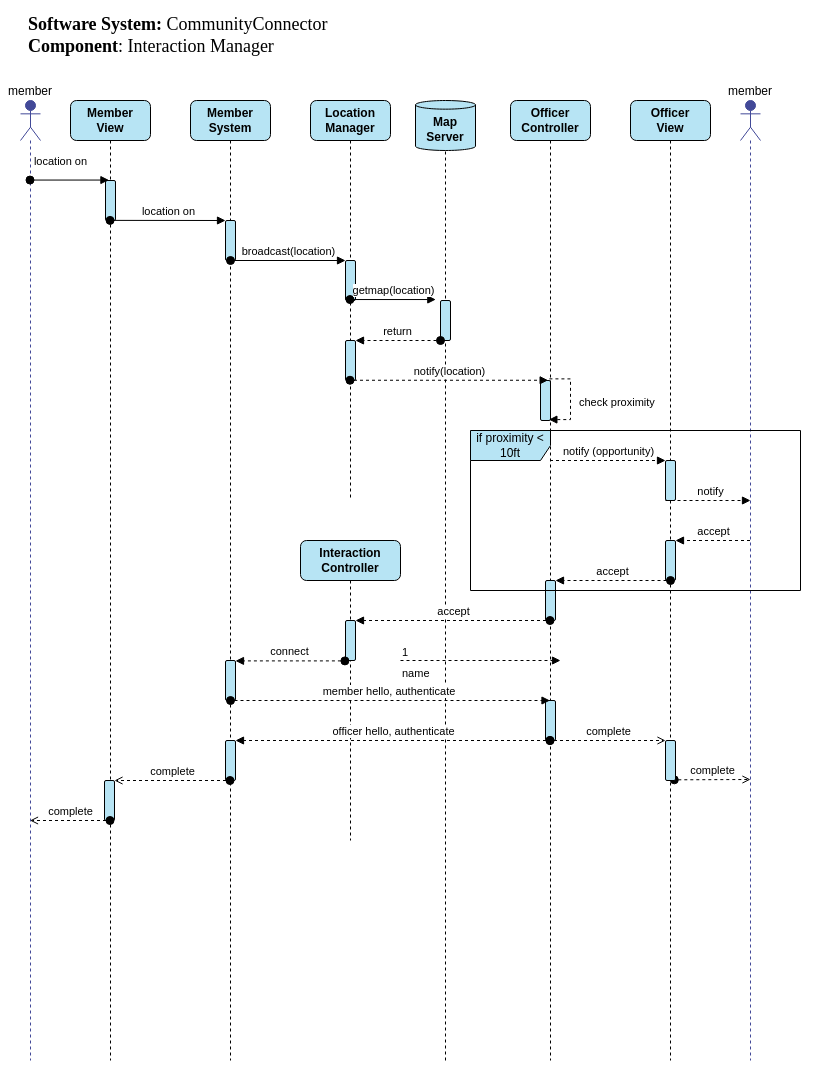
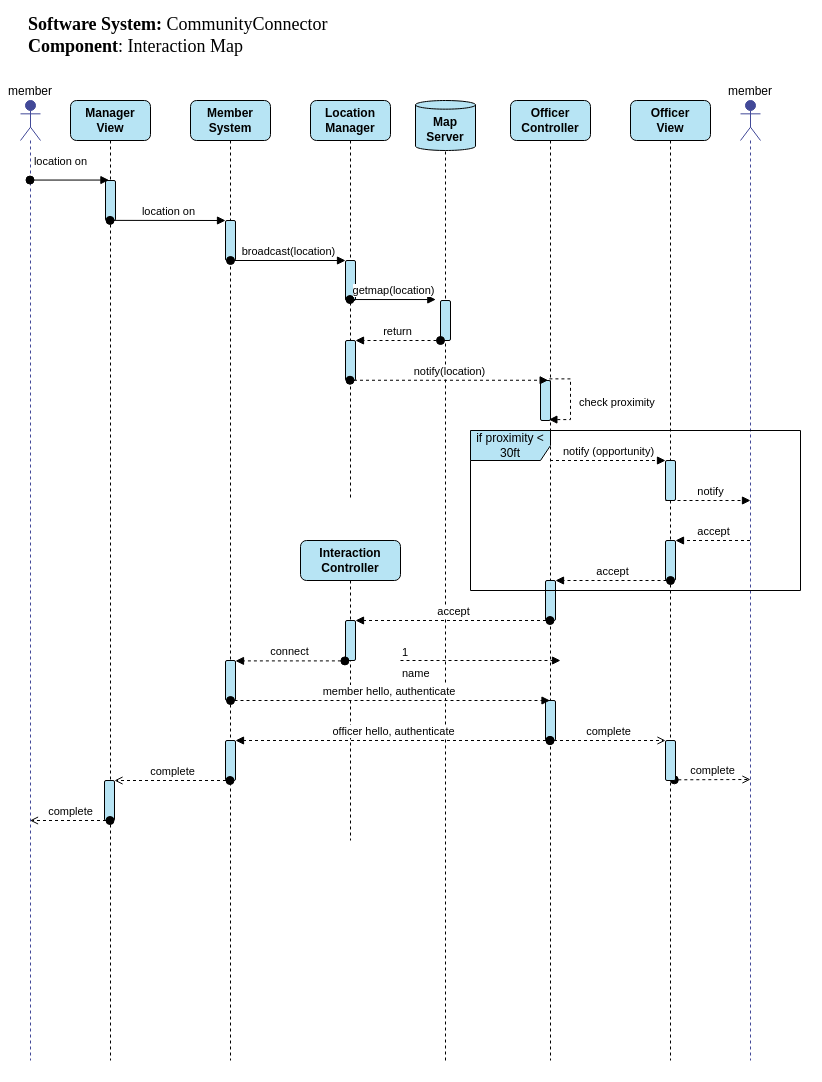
node "Software System: CommunityConnector Component: Interaction Manager": label "Software System: CommunityConnector Component: Interaction Manager" -> "Software System: CommunityConnector Component: Interaction Map"
node "Member View": label "Member View" -> "Manager View"
node "if proximity < 10ft": label "if proximity < 10ft" -> "if proximity < 30ft"
